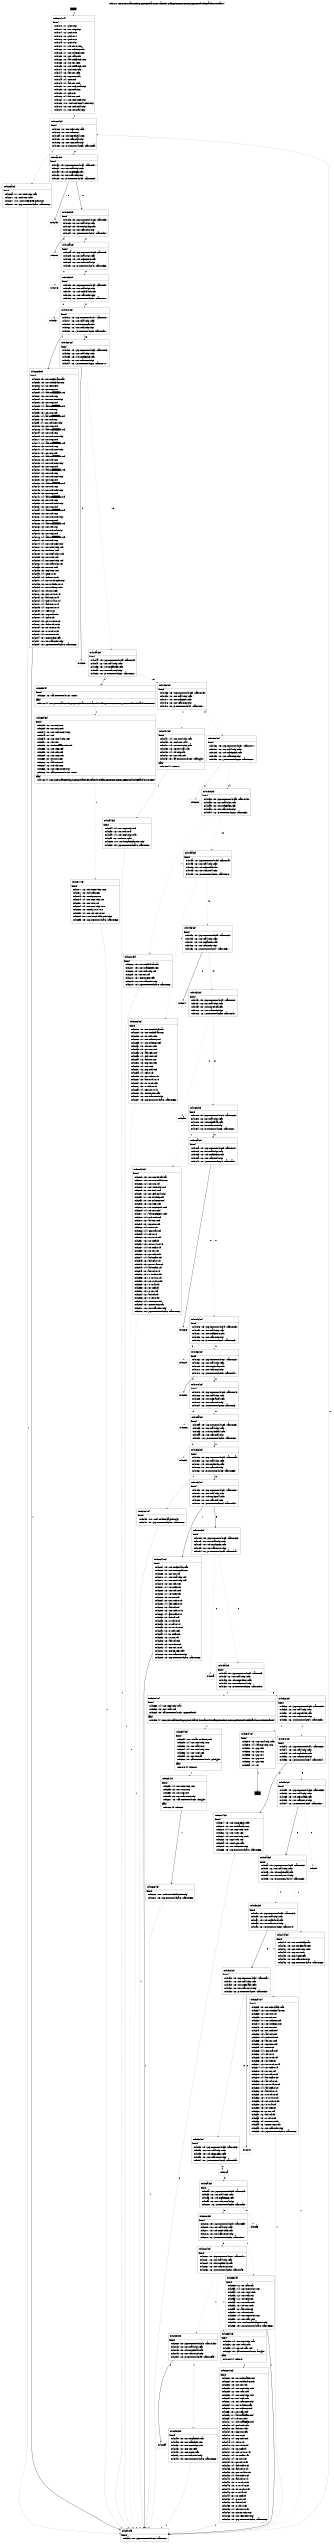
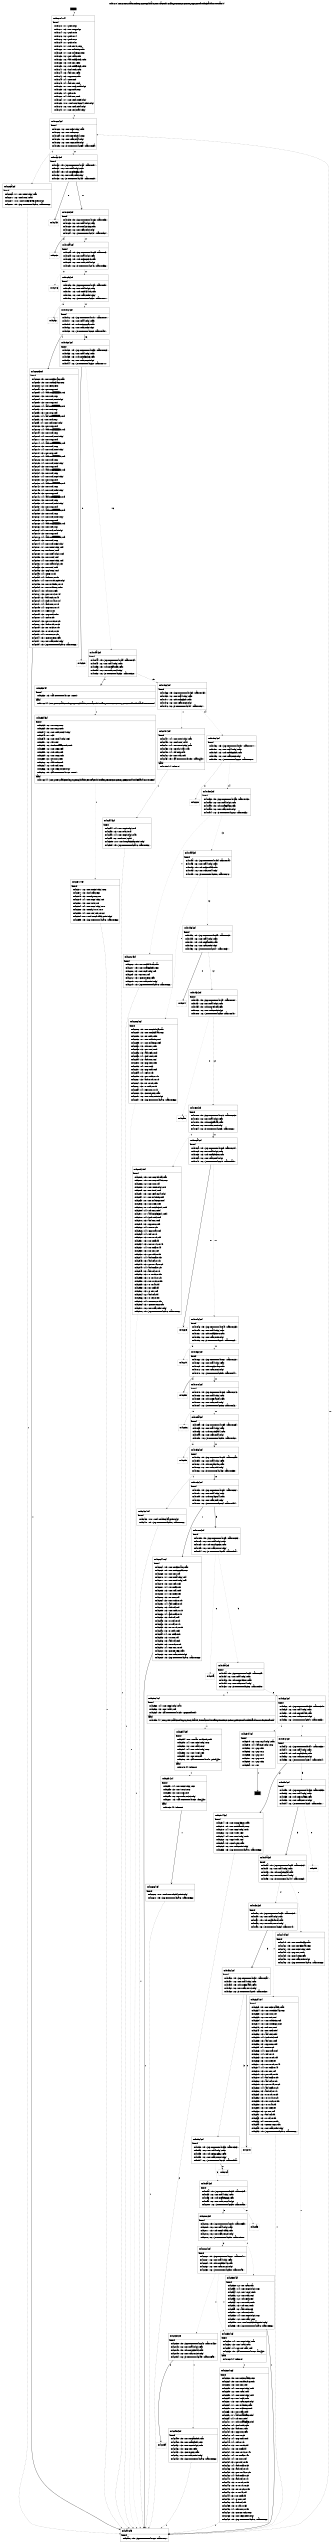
edge "0x40276a" -> "0x401fea [28]": now "0x401fce [28]" -> "0x401fea [28]"
